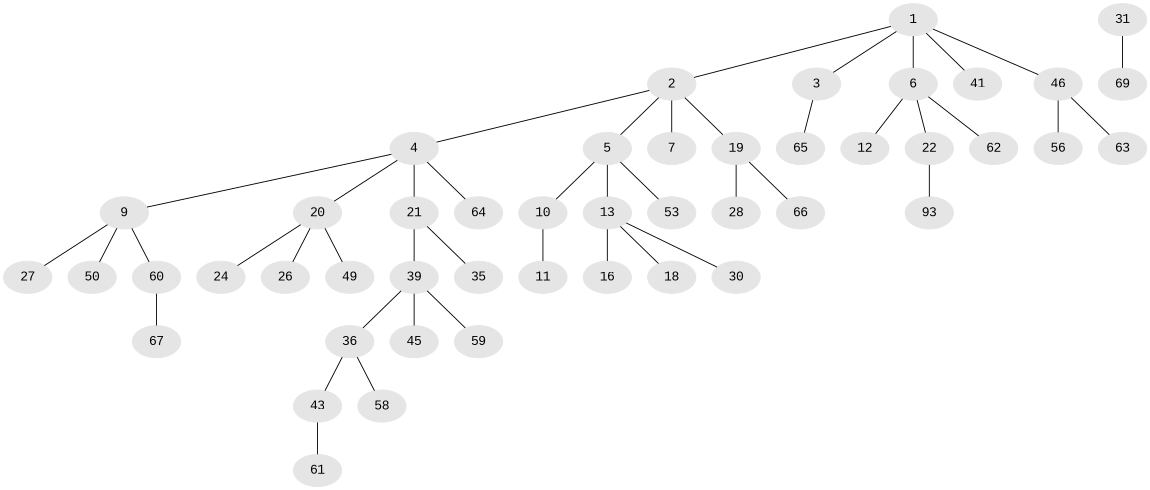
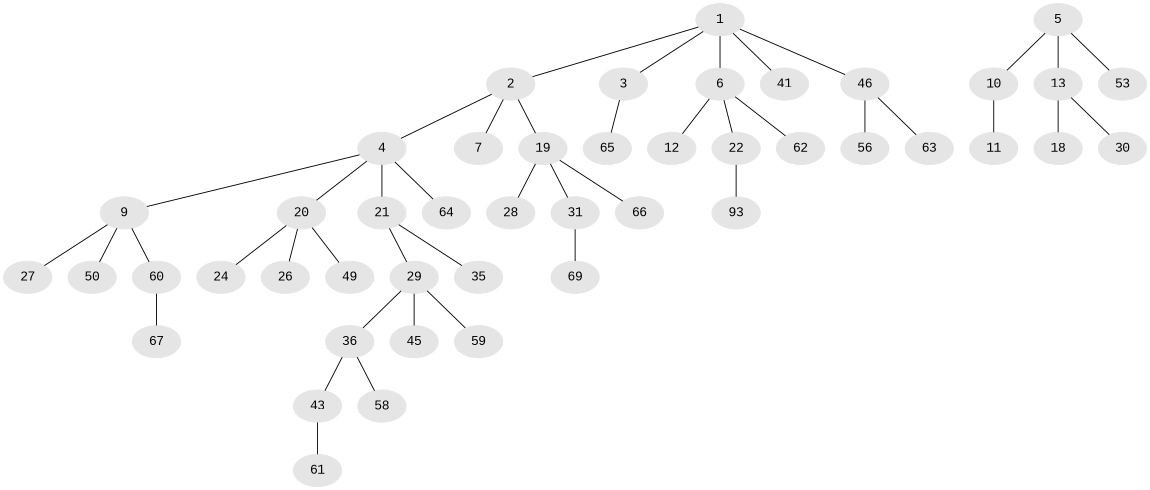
edge "2" -- "5": removed
edge "19" -- "31": added
node "39": label "39" -> "29"
node "16": removed
